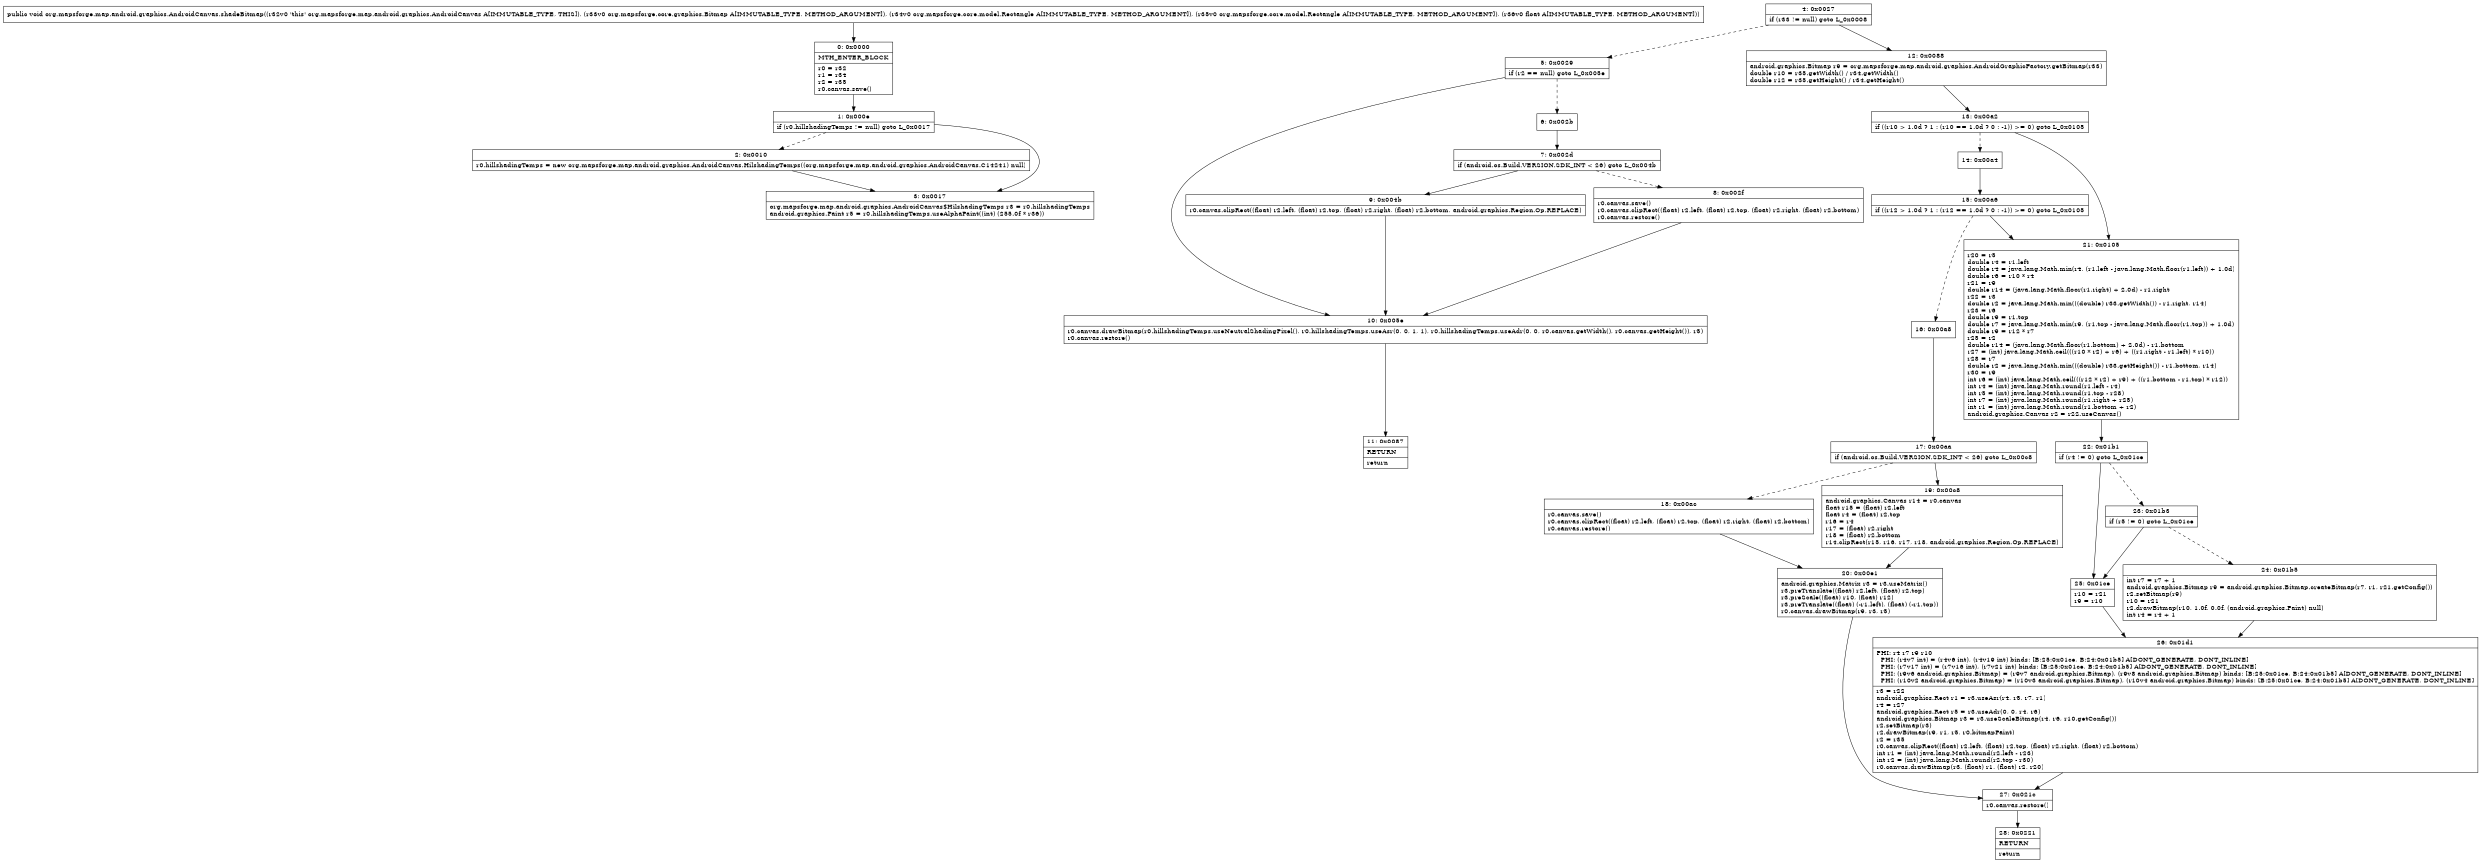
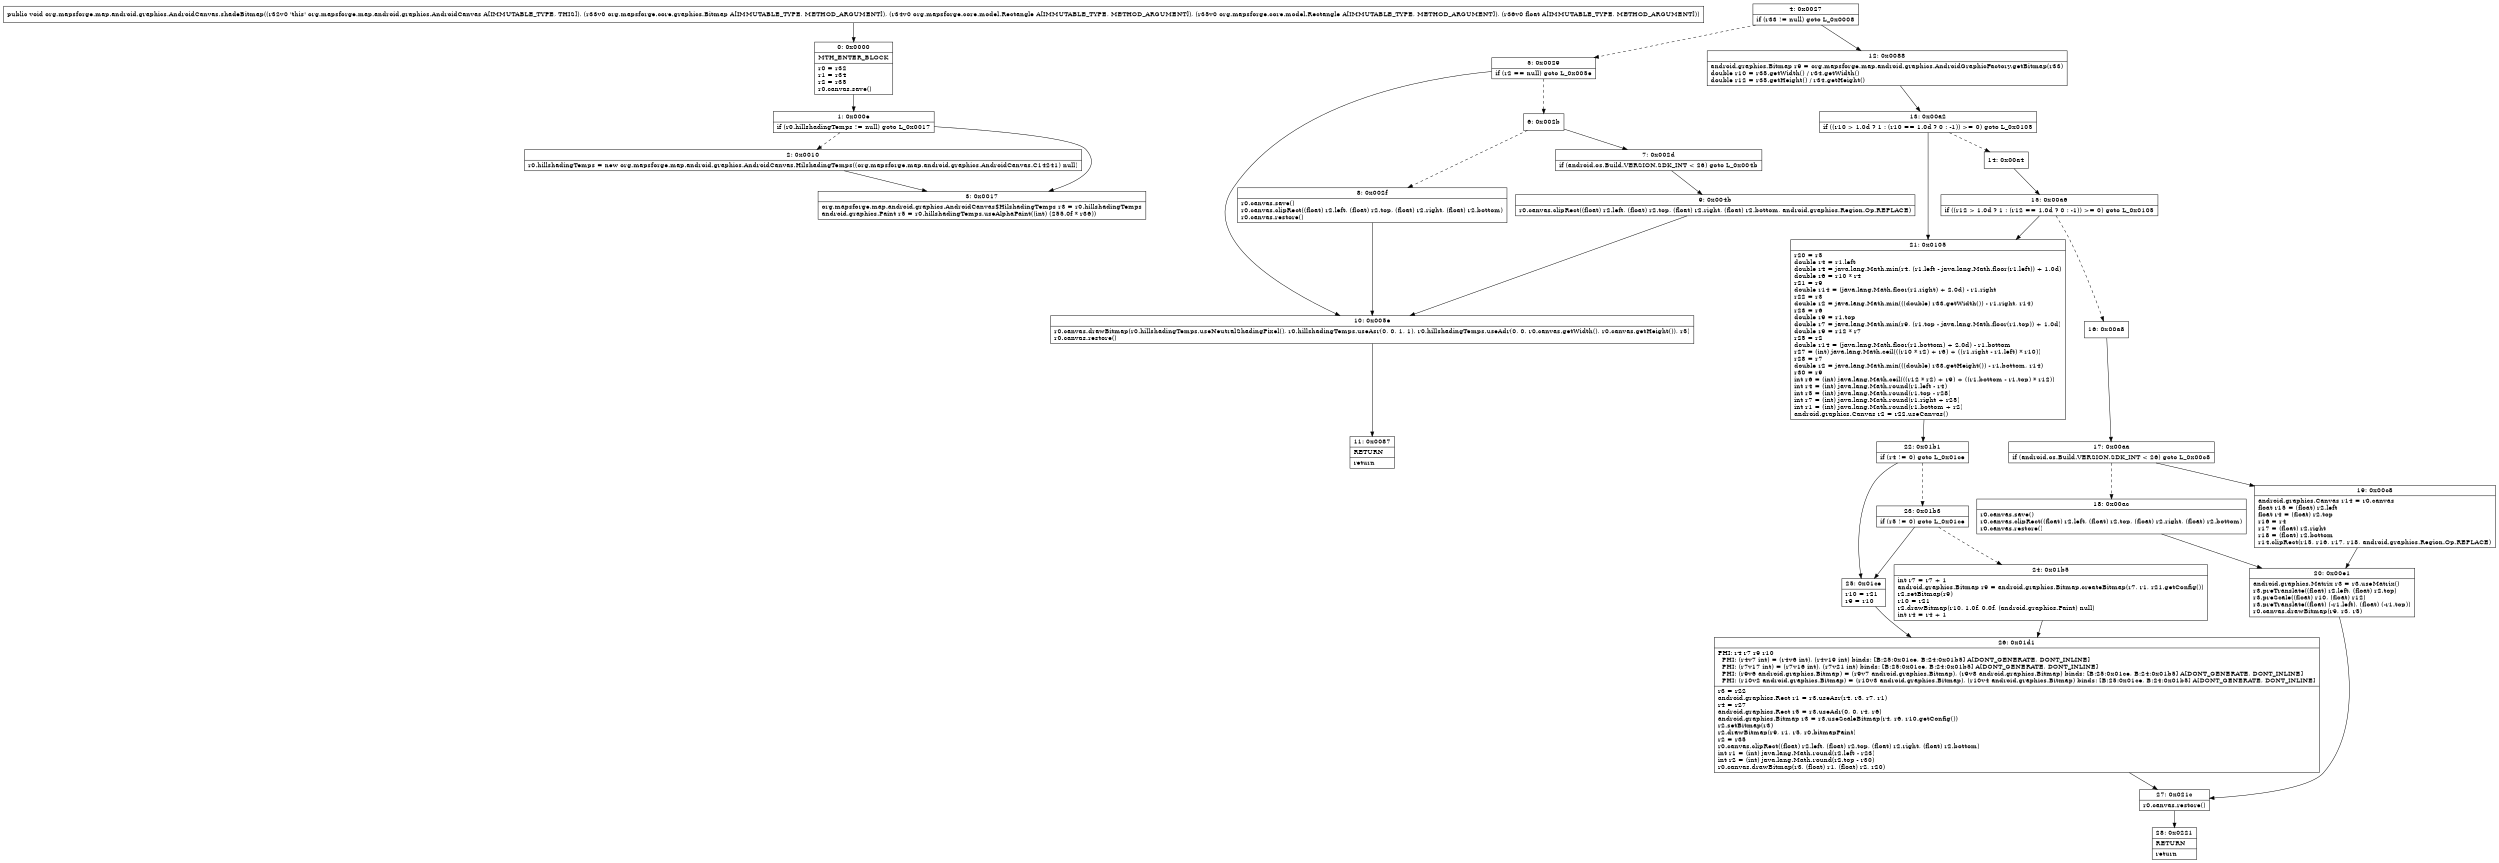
edge "7: 0x002d" -> "8: 0x002f": now "6: 0x002b" -> "8: 0x002f"
